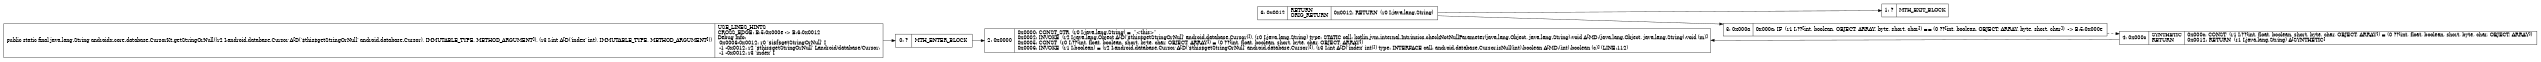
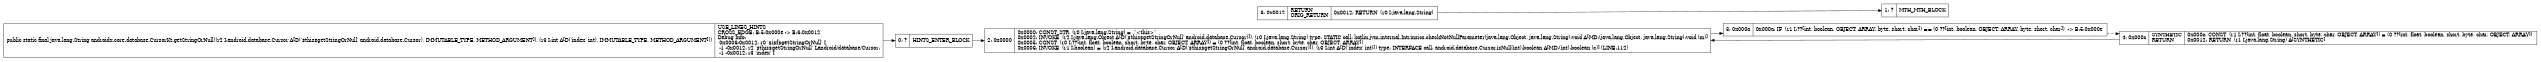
node "1: ?": text "MTH_EXIT_BLOCK" -> "MTH_MTH_BLOCK"
edge "6: 0x0012" -> "3: 0x000a": now "2: 0x0000" -> "3: 0x000a"
node "0: ?": text "MTH_ENTER_BLOCK" -> "HINTS_ENTER_BLOCK"
